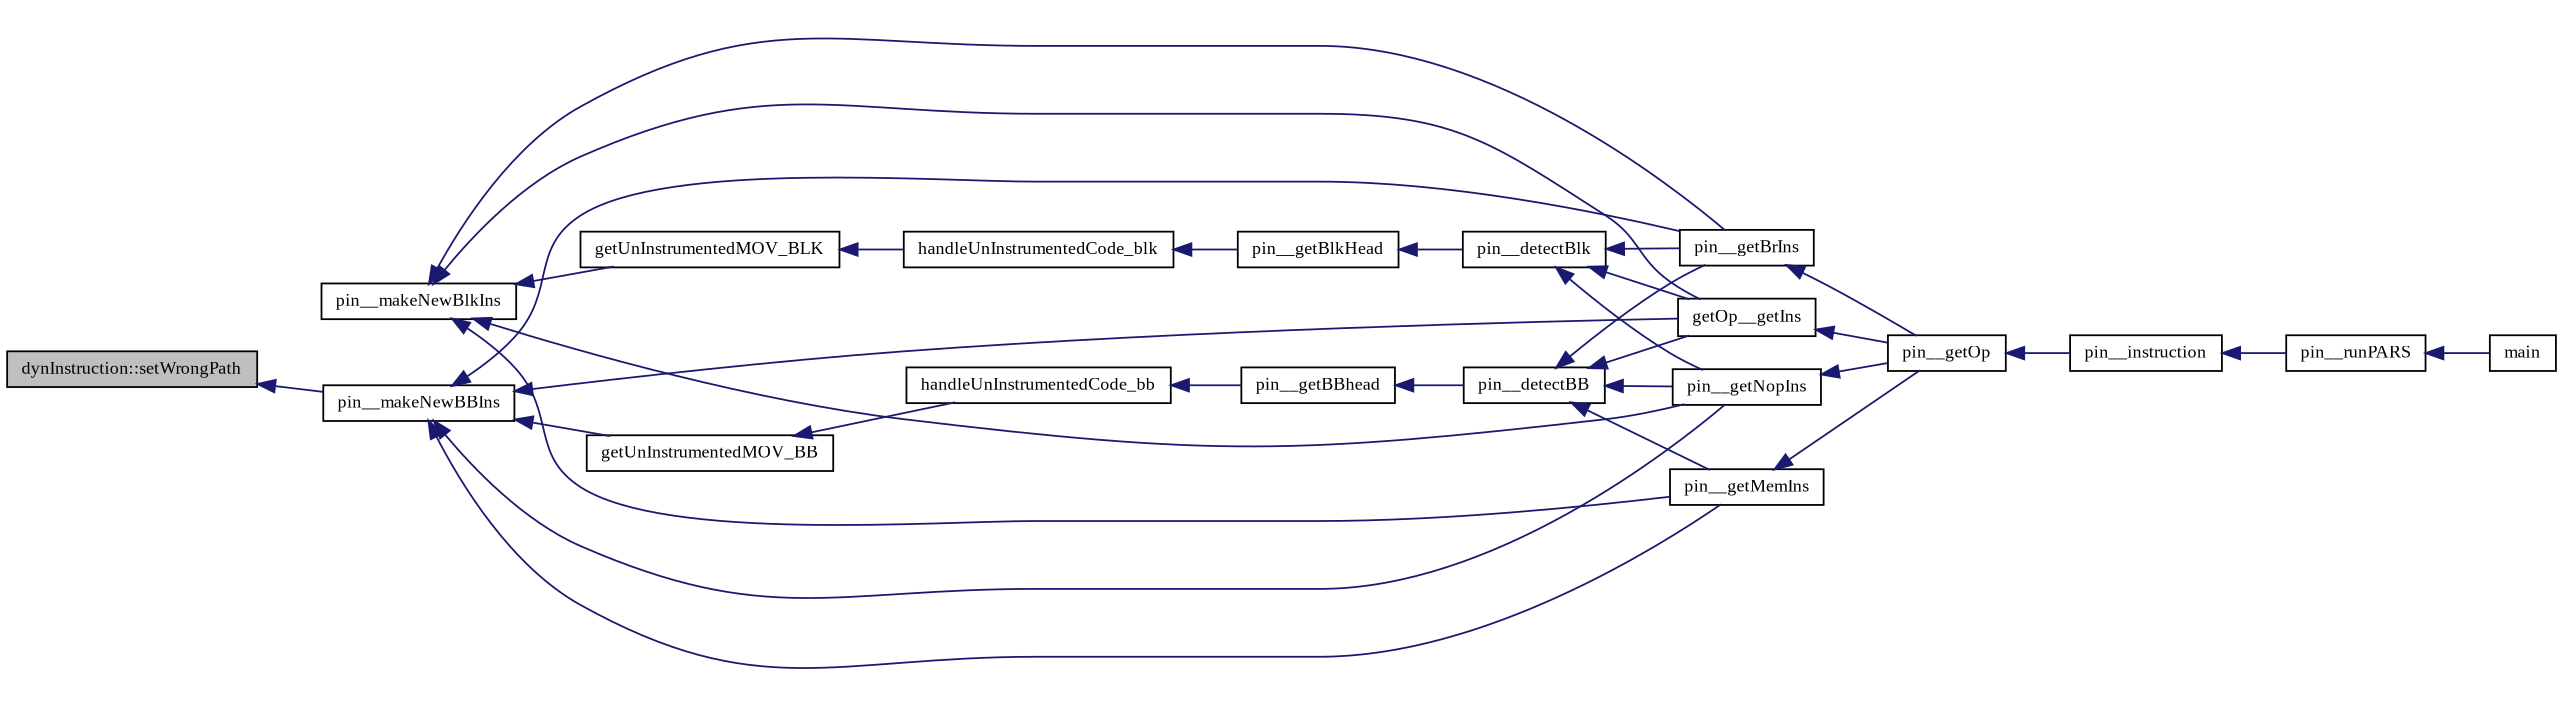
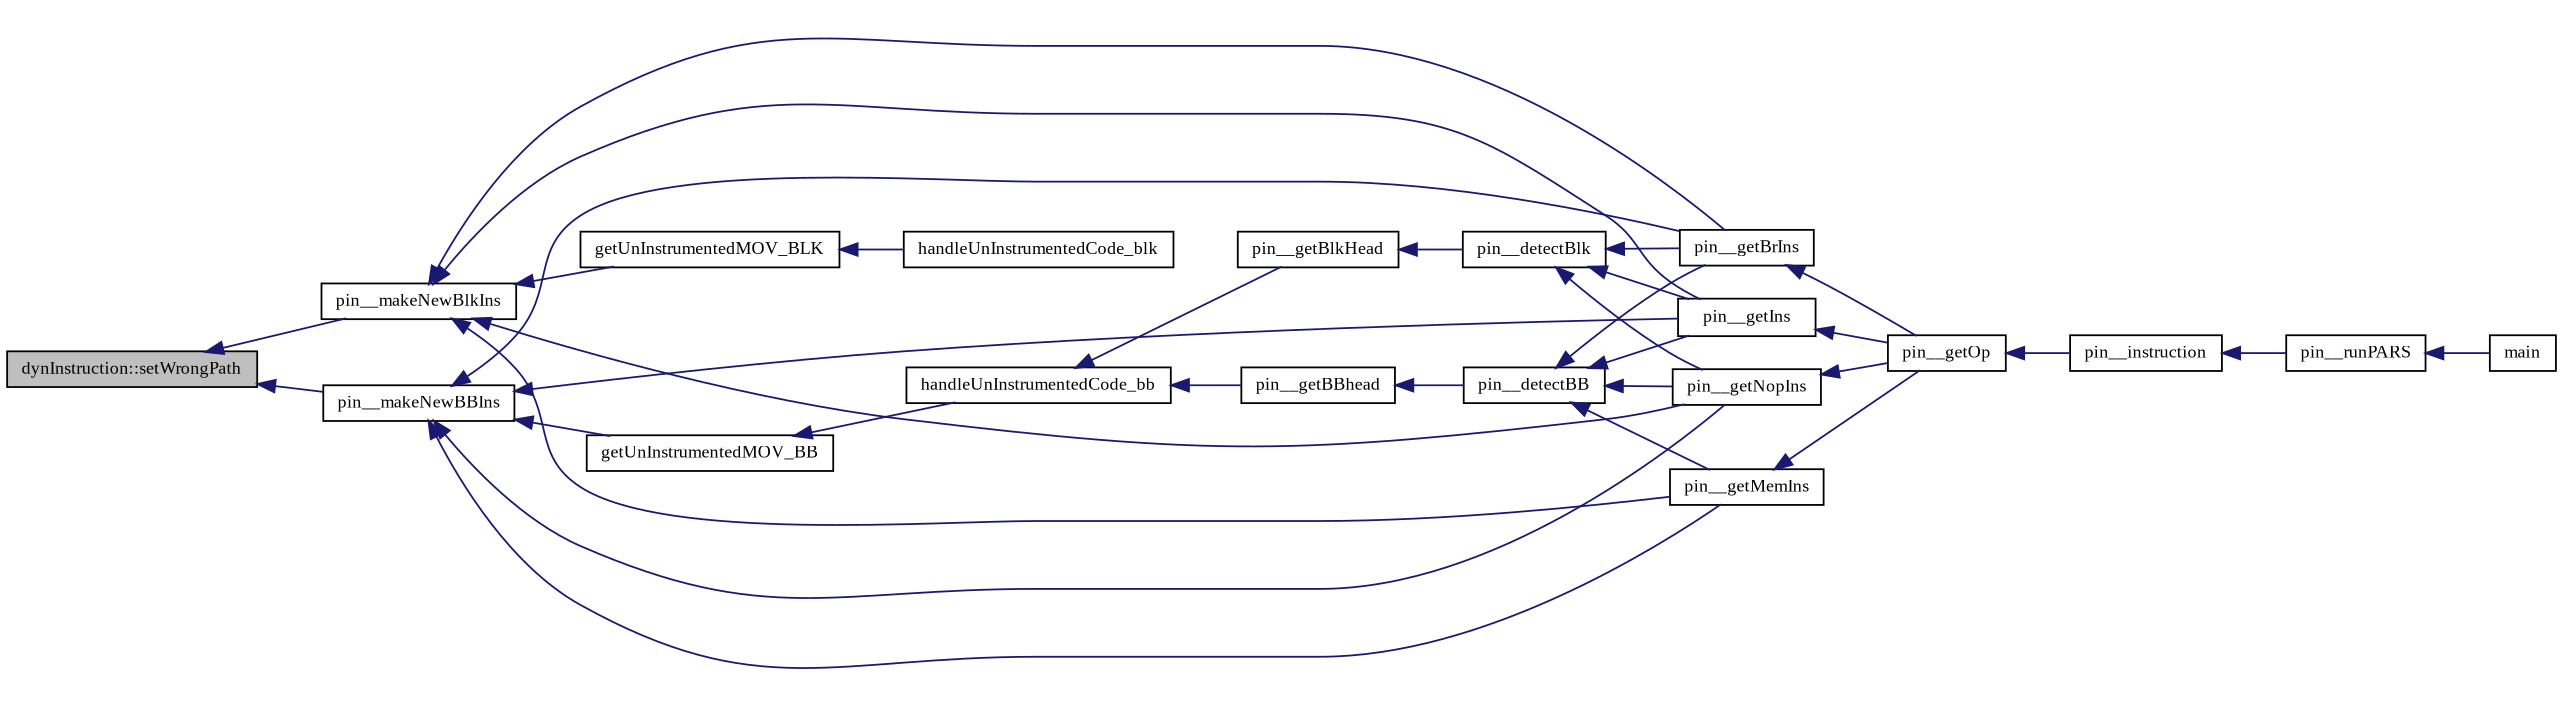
edge "pin__getBlkHead" -> "handleUnInstrumentedCode_blk": now "pin__getBlkHead" -> "handleUnInstrumentedCode_bb"
node "getOp__getIns": label "getOp__getIns" -> "pin__getIns"
edge "pin__makeNewBlkIns" -> "dynInstruction::setWrongPath": added
